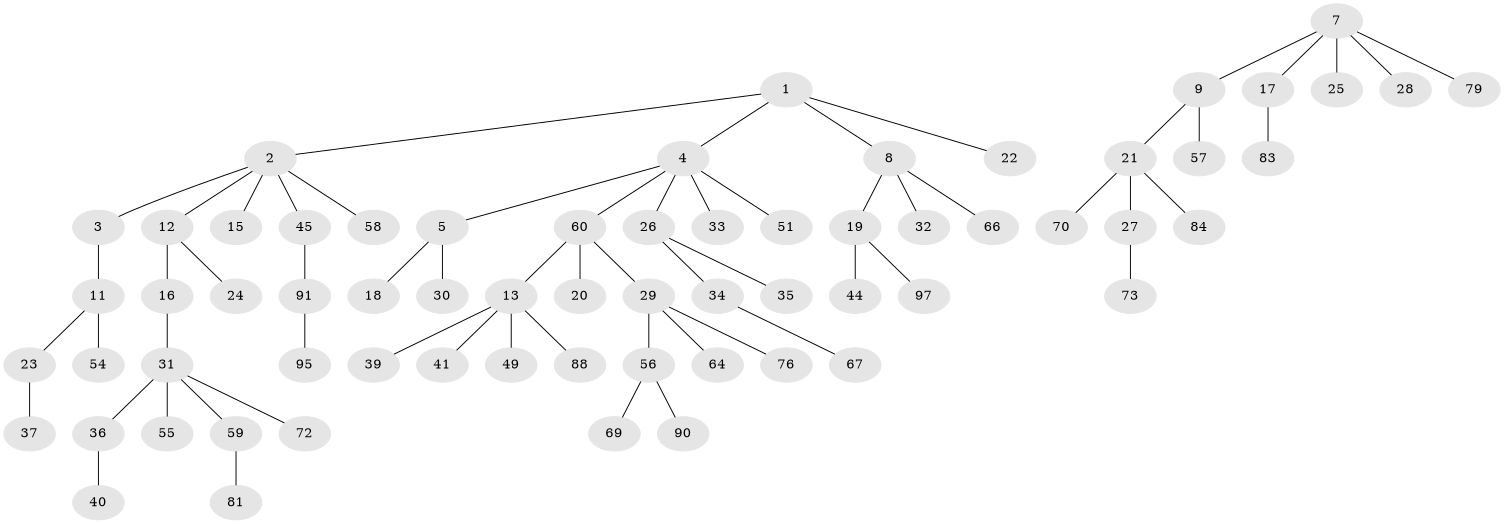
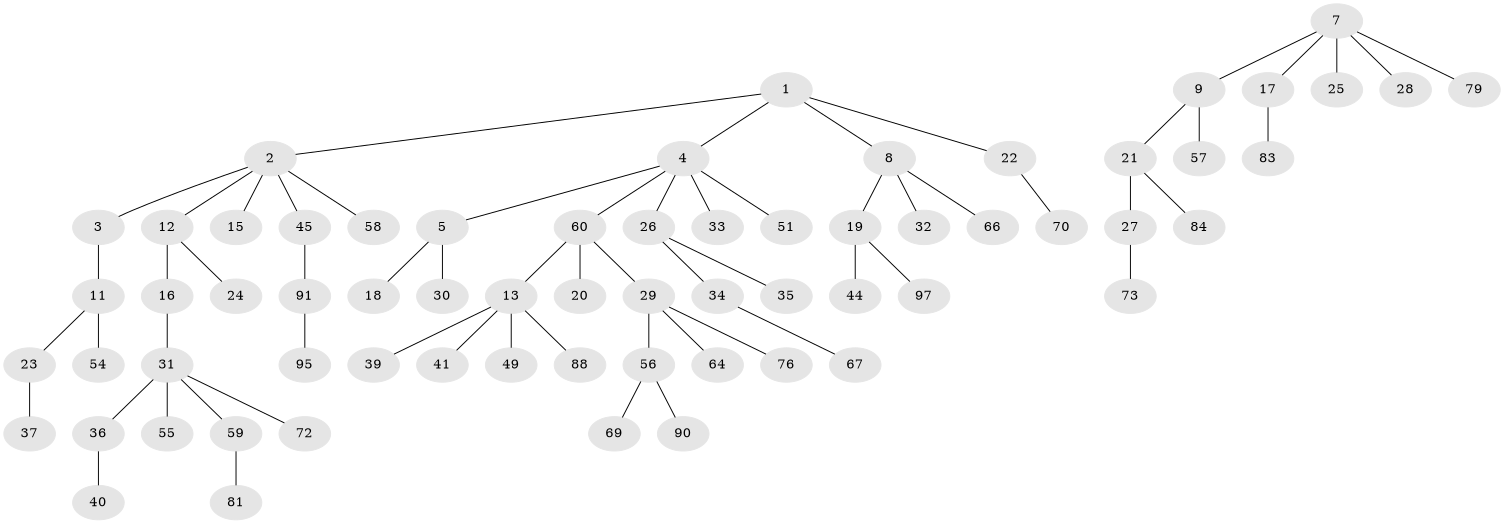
edge "21" -- "70": now "22" -- "70"
